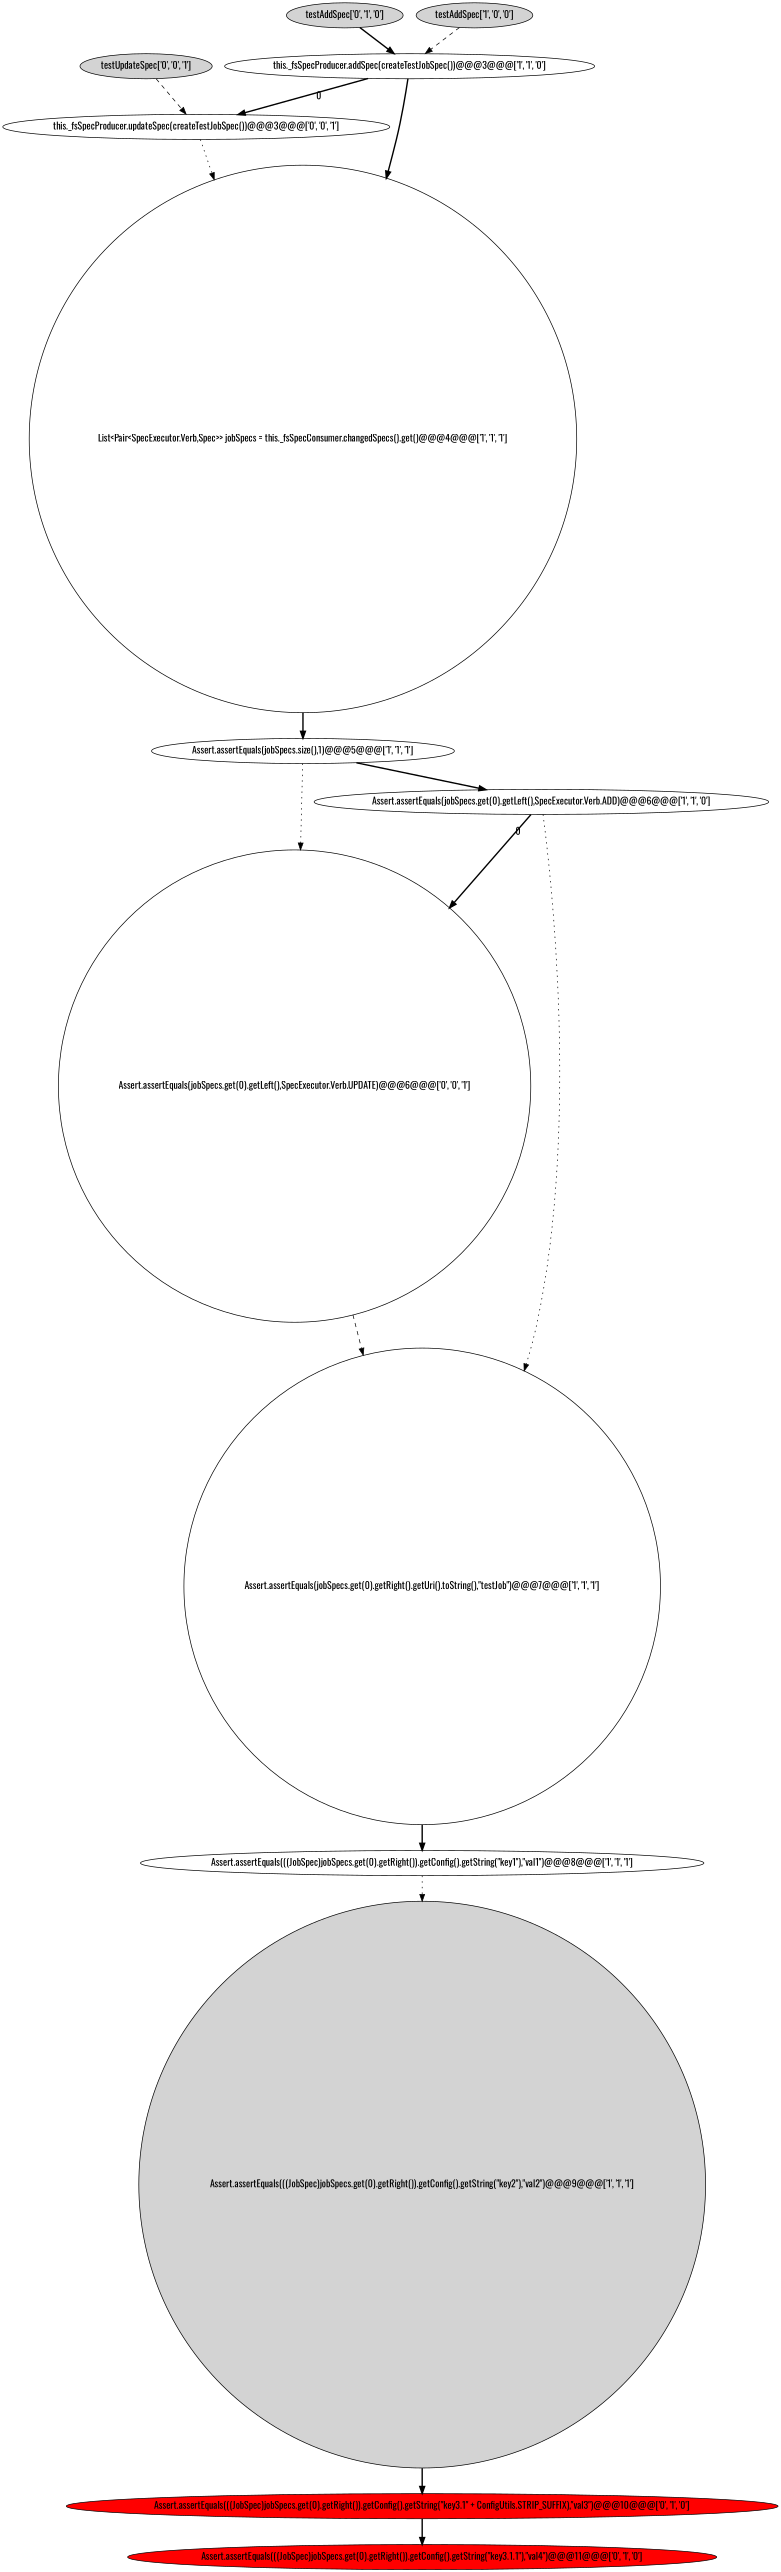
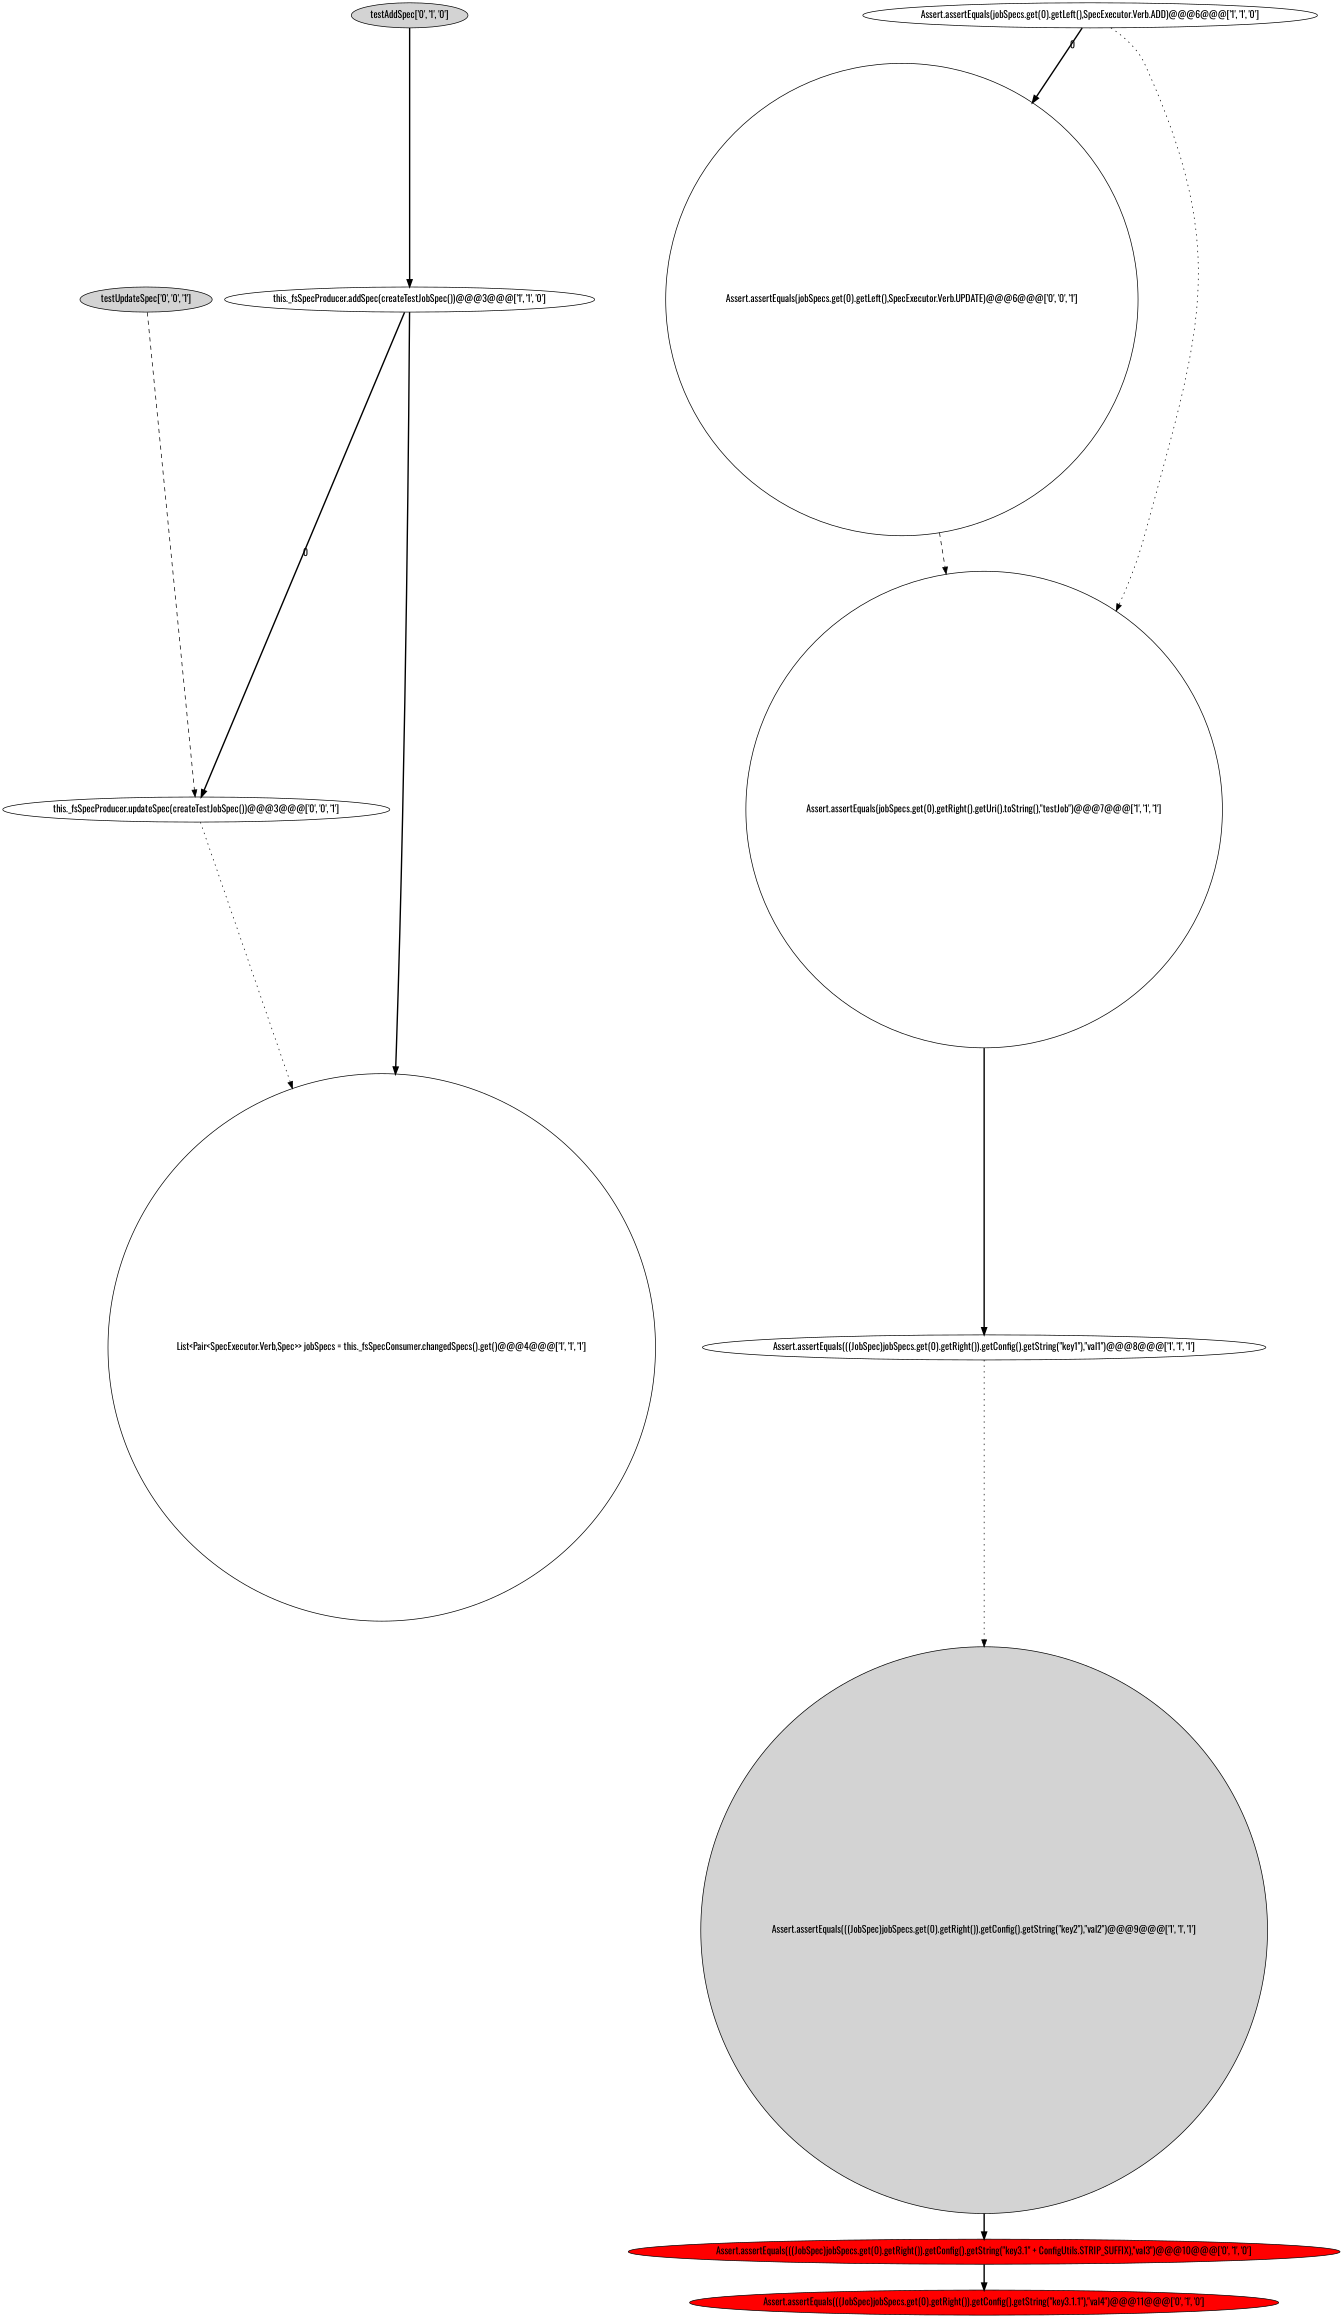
node "testAddSpec['1', '0', '0']": removed
node "Assert.assertEquals(jobSpecs.size(),1)@@@5@@@['1', '1', '1']": removed
